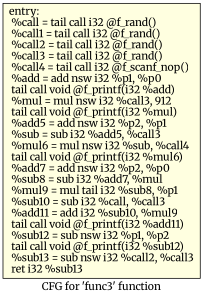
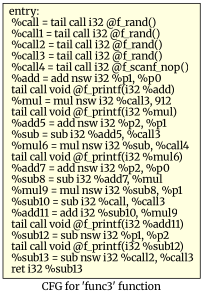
node "entry:": text "%mul9 = mul tail i32 %sub8, %p1" -> "%mul9 = mul nsw i32 %sub8, %p1"
